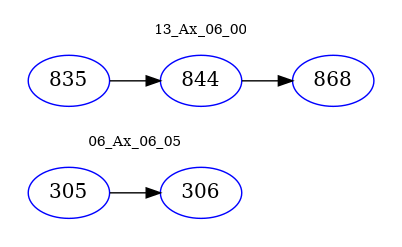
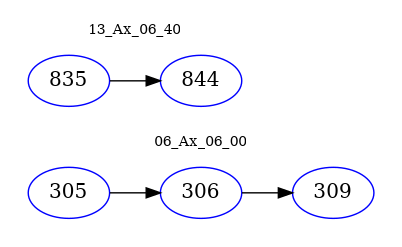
cluster "13_Ax_06_00": label "13_Ax_06_00" -> "13_Ax_06_40"
node "868": removed
cluster "06_Ax_06_05": label "06_Ax_06_05" -> "06_Ax_06_00"
node "309": added
